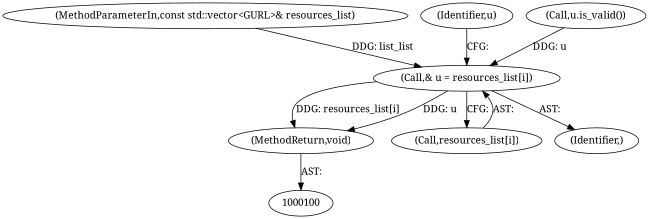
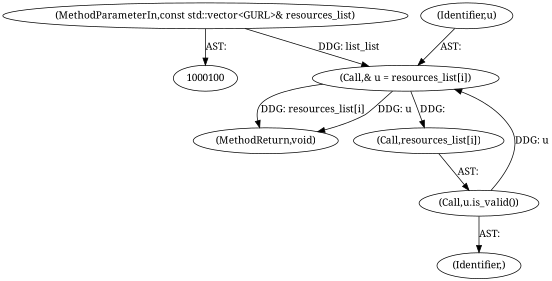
edge "(Identifier,u)" -> "(Call,& u = resources_list[i])": label "CFG: " -> "AST: "
edge "(Call,& u = resources_list[i])" -> "(Identifier,)": now "(Call,u.is_valid())" -> "(Identifier,)"
edge "(Call,& u = resources_list[i])" -> "(Call,resources_list[i])": label "CFG: " -> "DDG: "
edge "(Call,resources_list[i])" -> "(Call,& u = resources_list[i])": now "(Call,resources_list[i])" -> "(Call,u.is_valid())"
edge "(MethodReturn,void)" -> "1000100": now "(MethodParameterIn,const std::vector<GURL>& resources_list)" -> "1000100"
